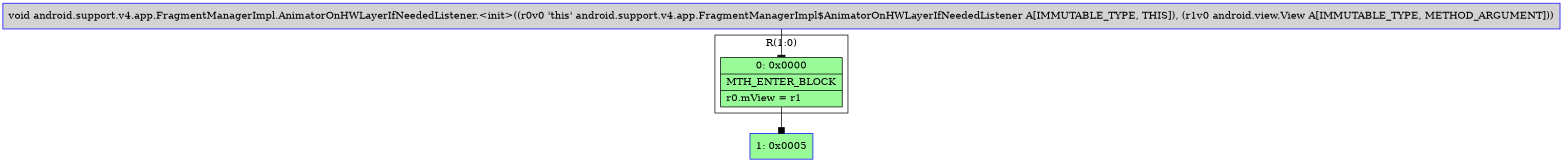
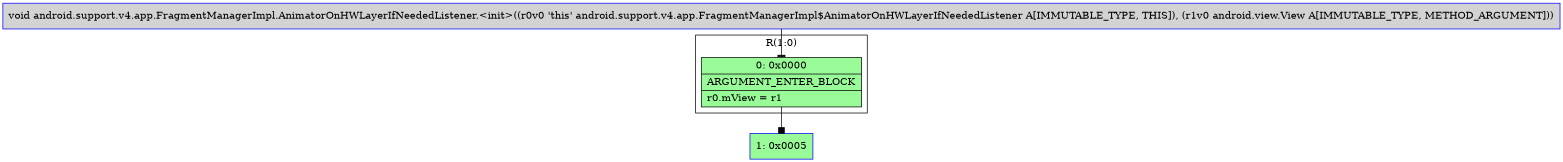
node "0: 0x0000": text "MTH_ENTER_BLOCK" -> "ARGUMENT_ENTER_BLOCK"
